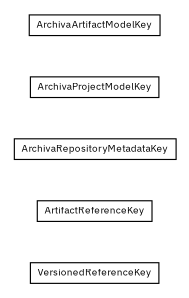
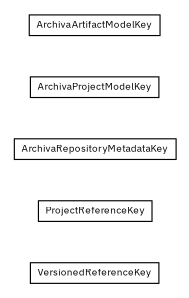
node "ArtifactReferenceKey": removed
node "ProjectReferenceKey": added
